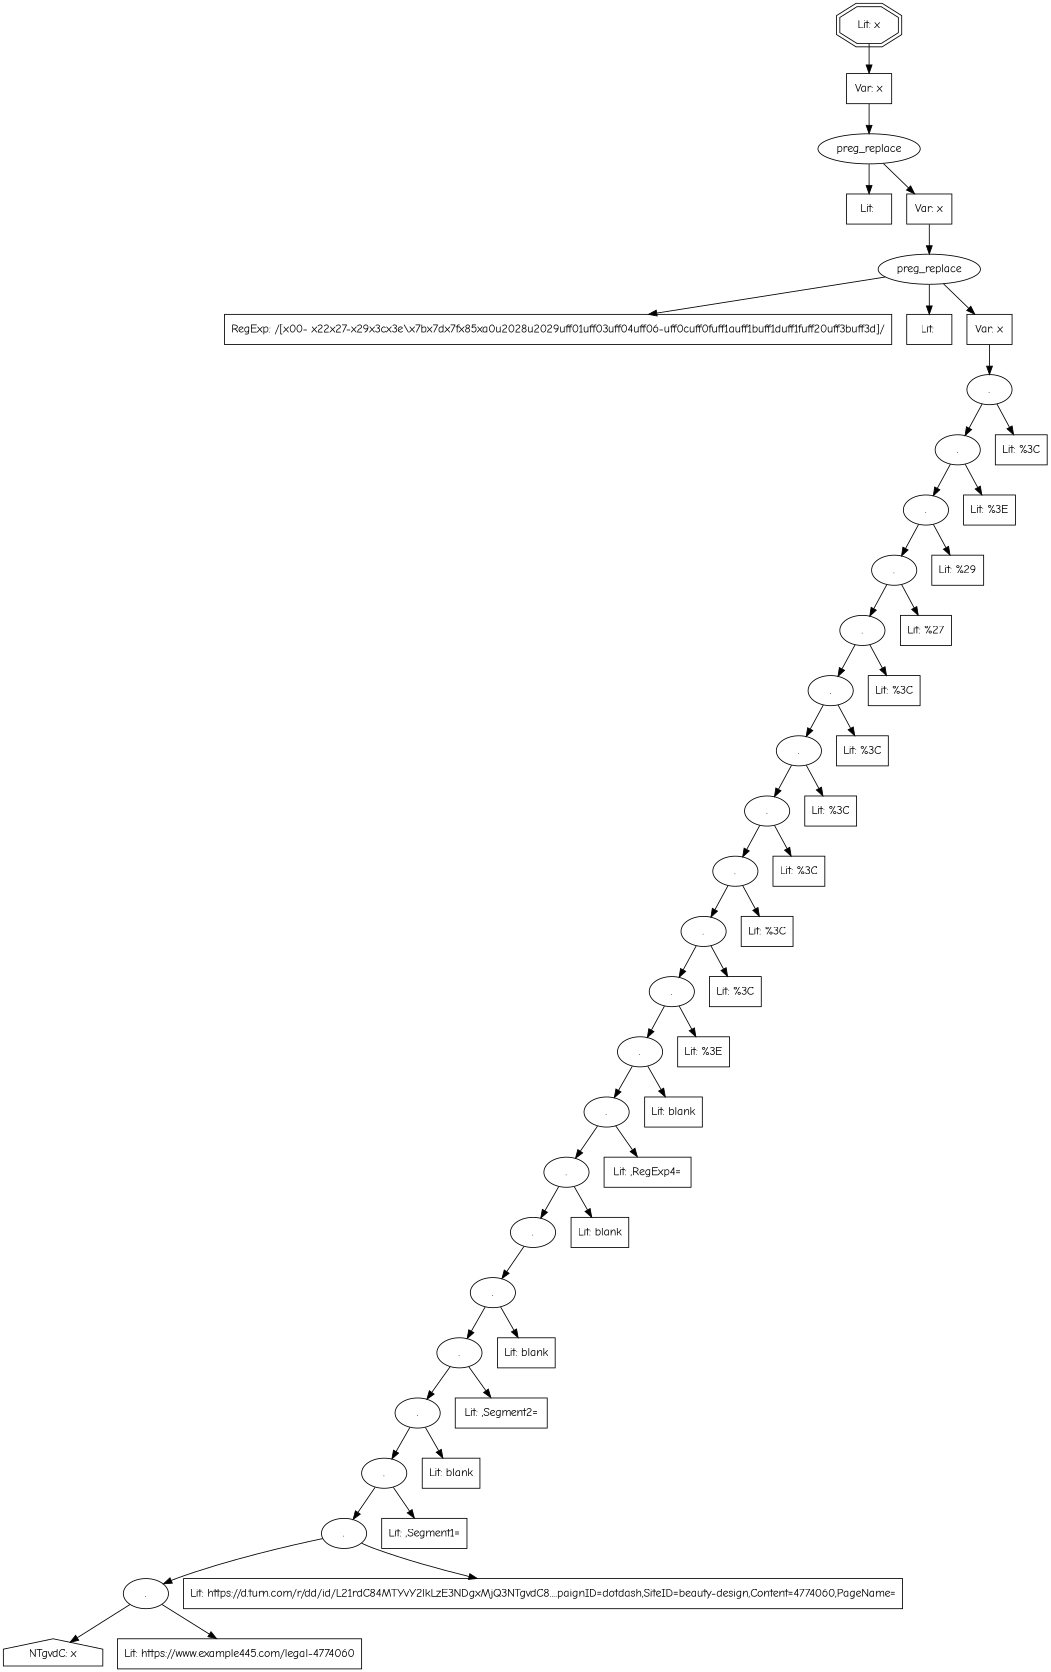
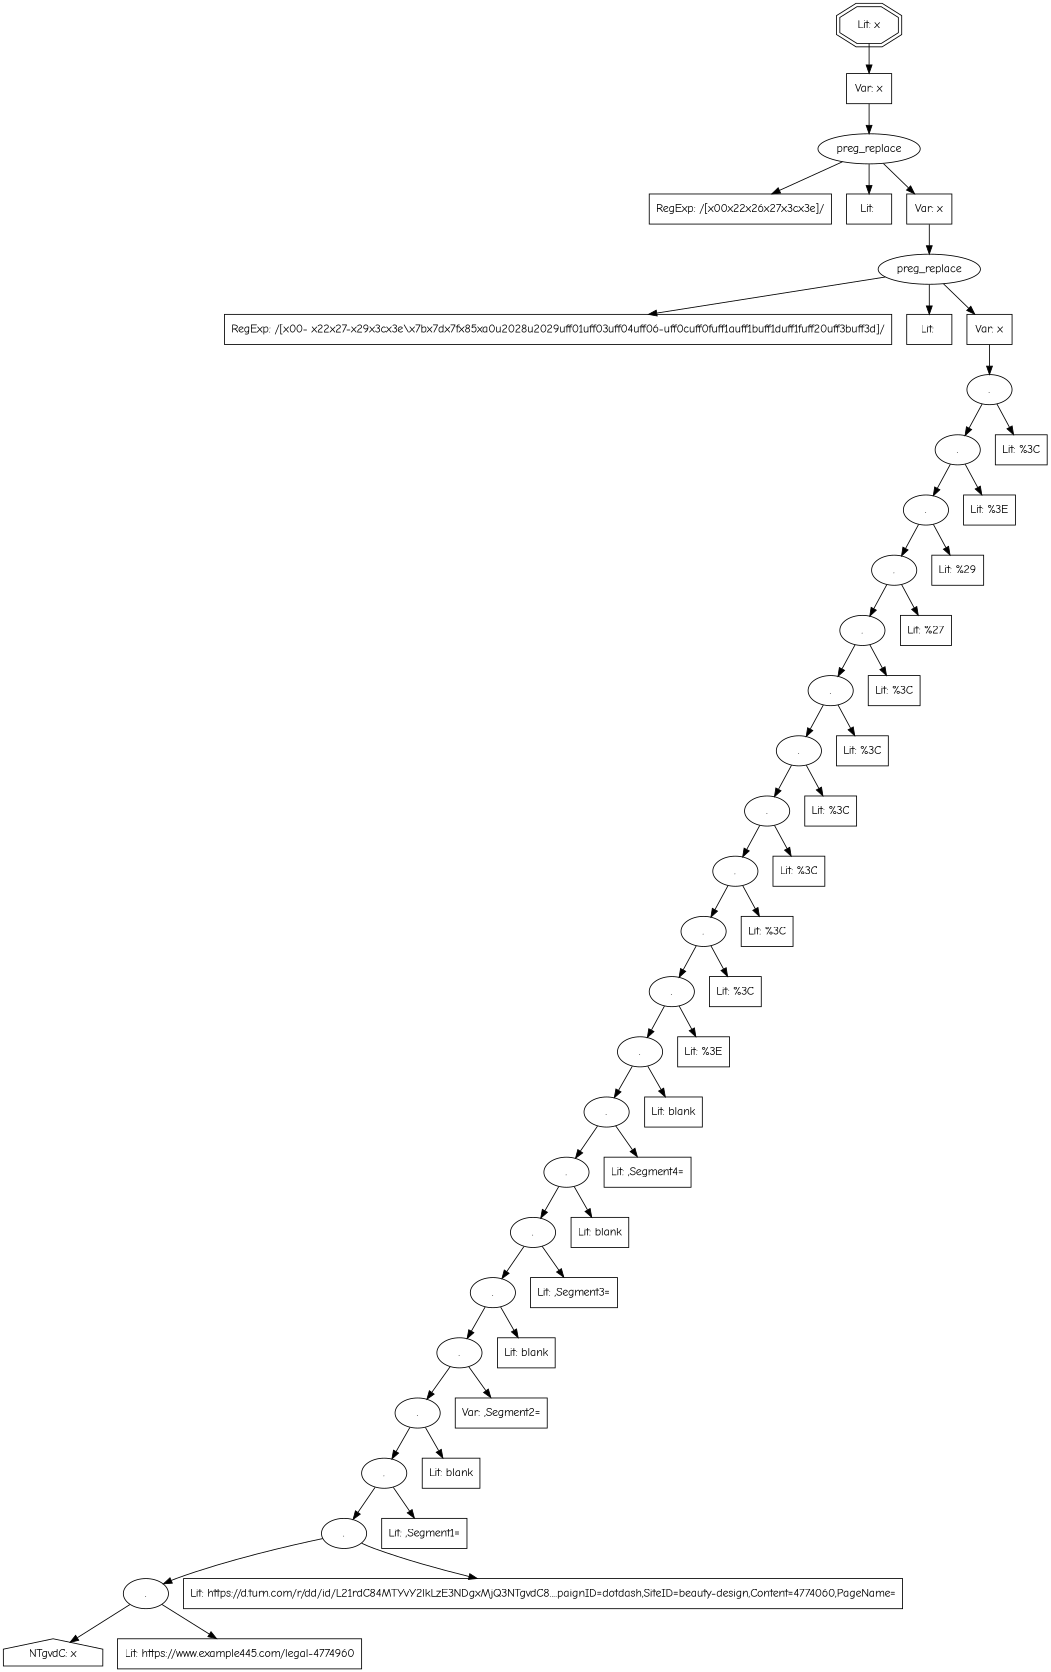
node "RegExp: /[x00x22x26x27x3cx3e]/": added
node "Lit: ,RegExp4=": label "Lit: ,RegExp4=" -> "Lit: ,Segment4="
node "Lit: ,Segment3=": added
node "Lit: ,Segment2=": label "Lit: ,Segment2=" -> "Var: ,Segment2="
node "Lit: https://www.example445.com/legal-4774060": label "Lit: https://www.example445.com/legal-4774060" -> "Lit: https://www.example445.com/legal-4774960"
